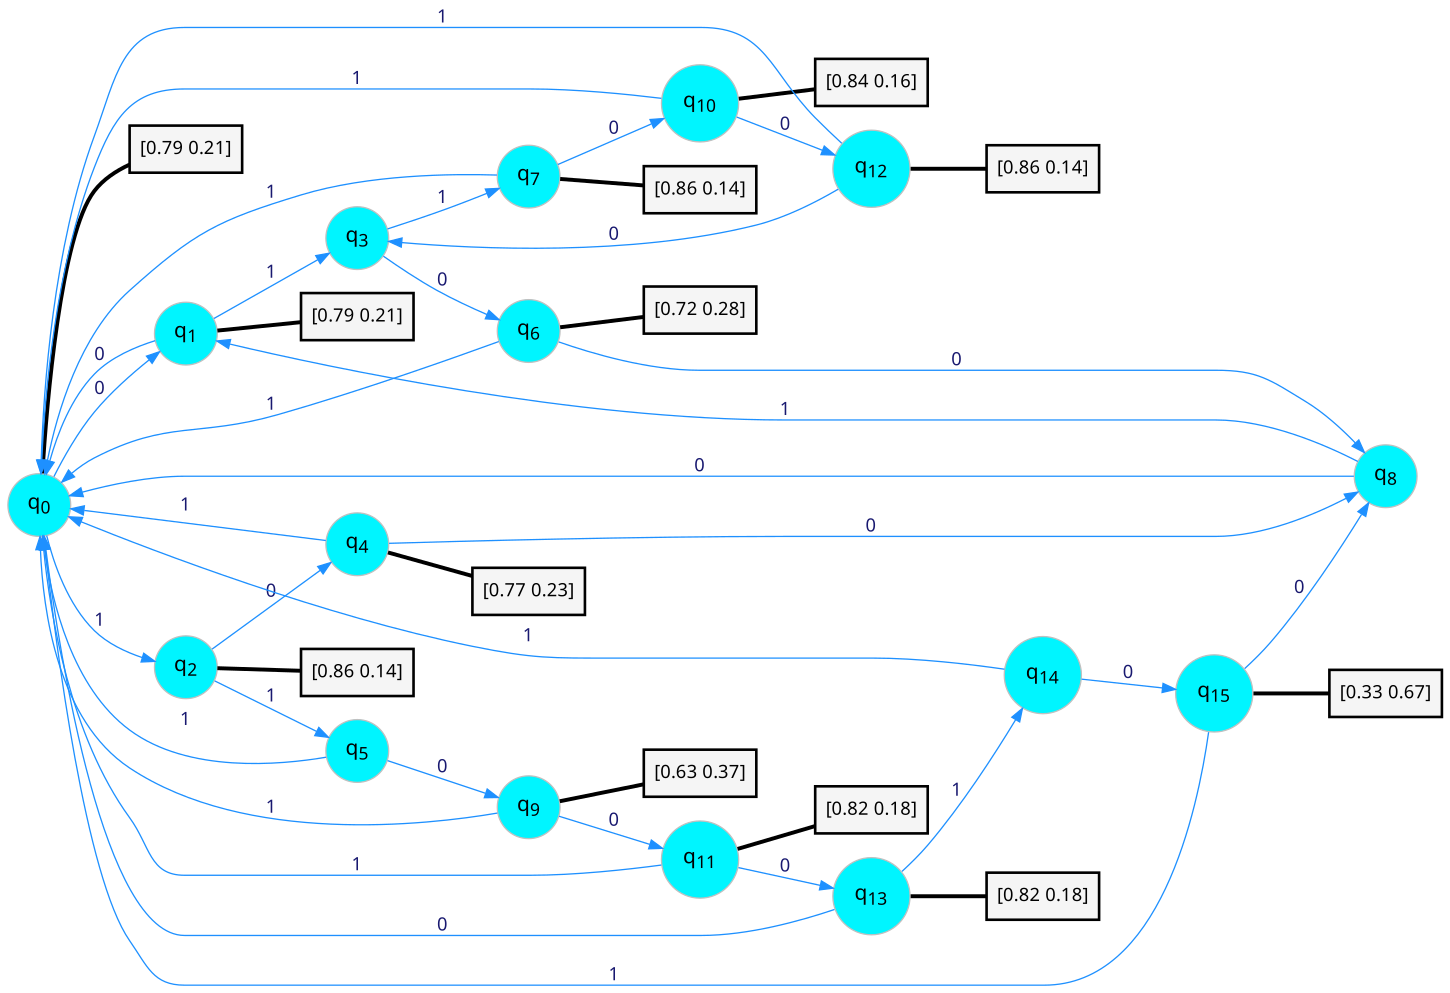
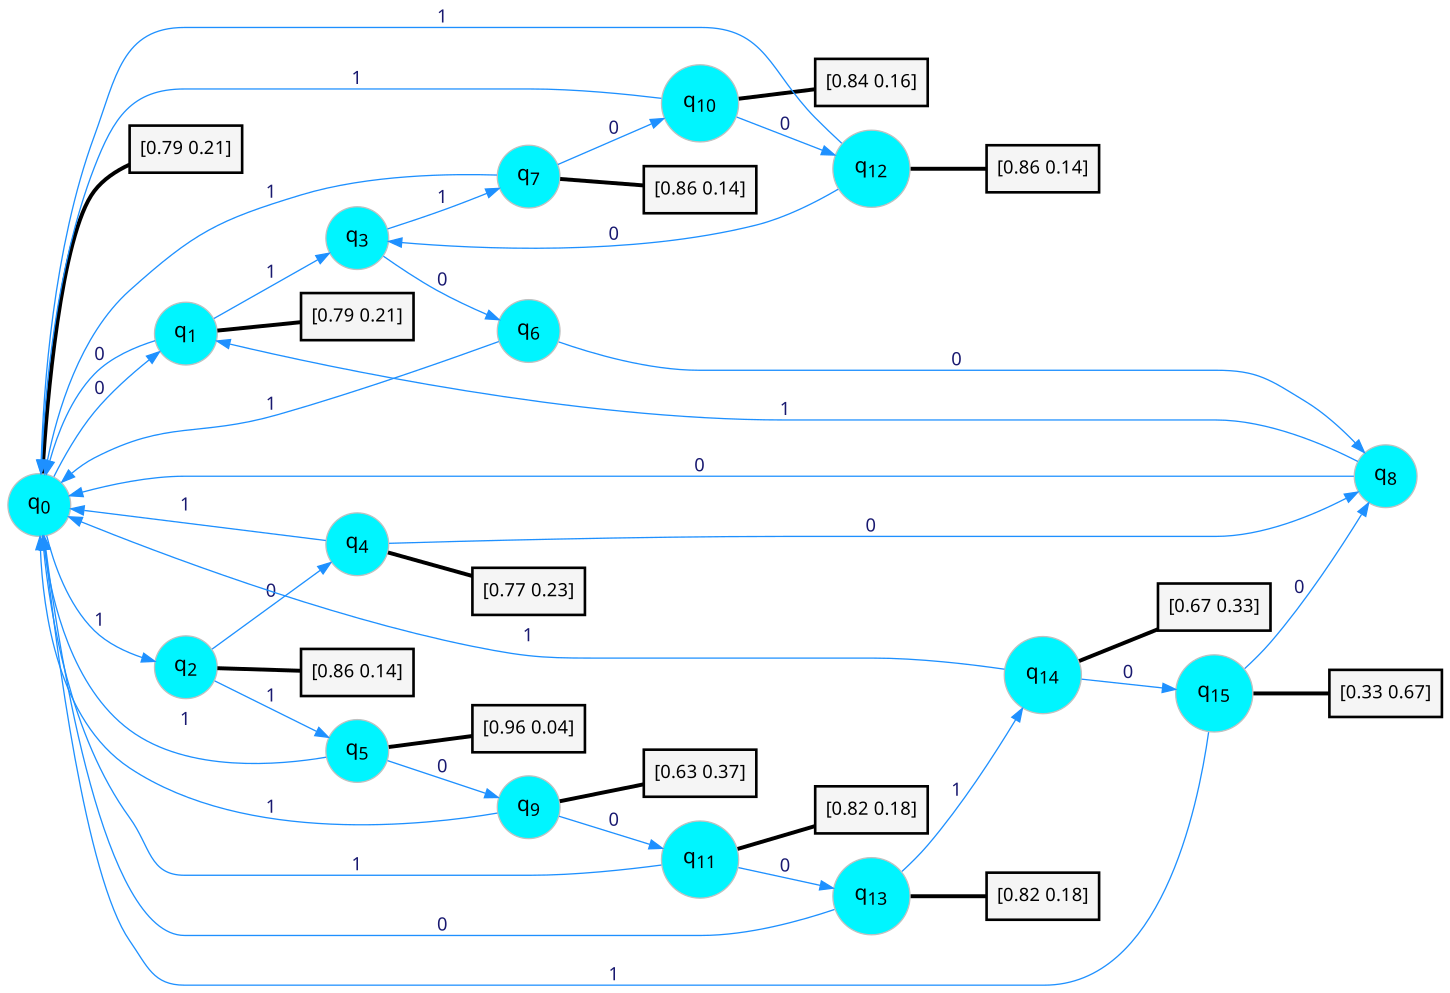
node "[0.72 0.28]": removed
node "[0.67 0.33]": added
node "[0.96 0.04]": added
